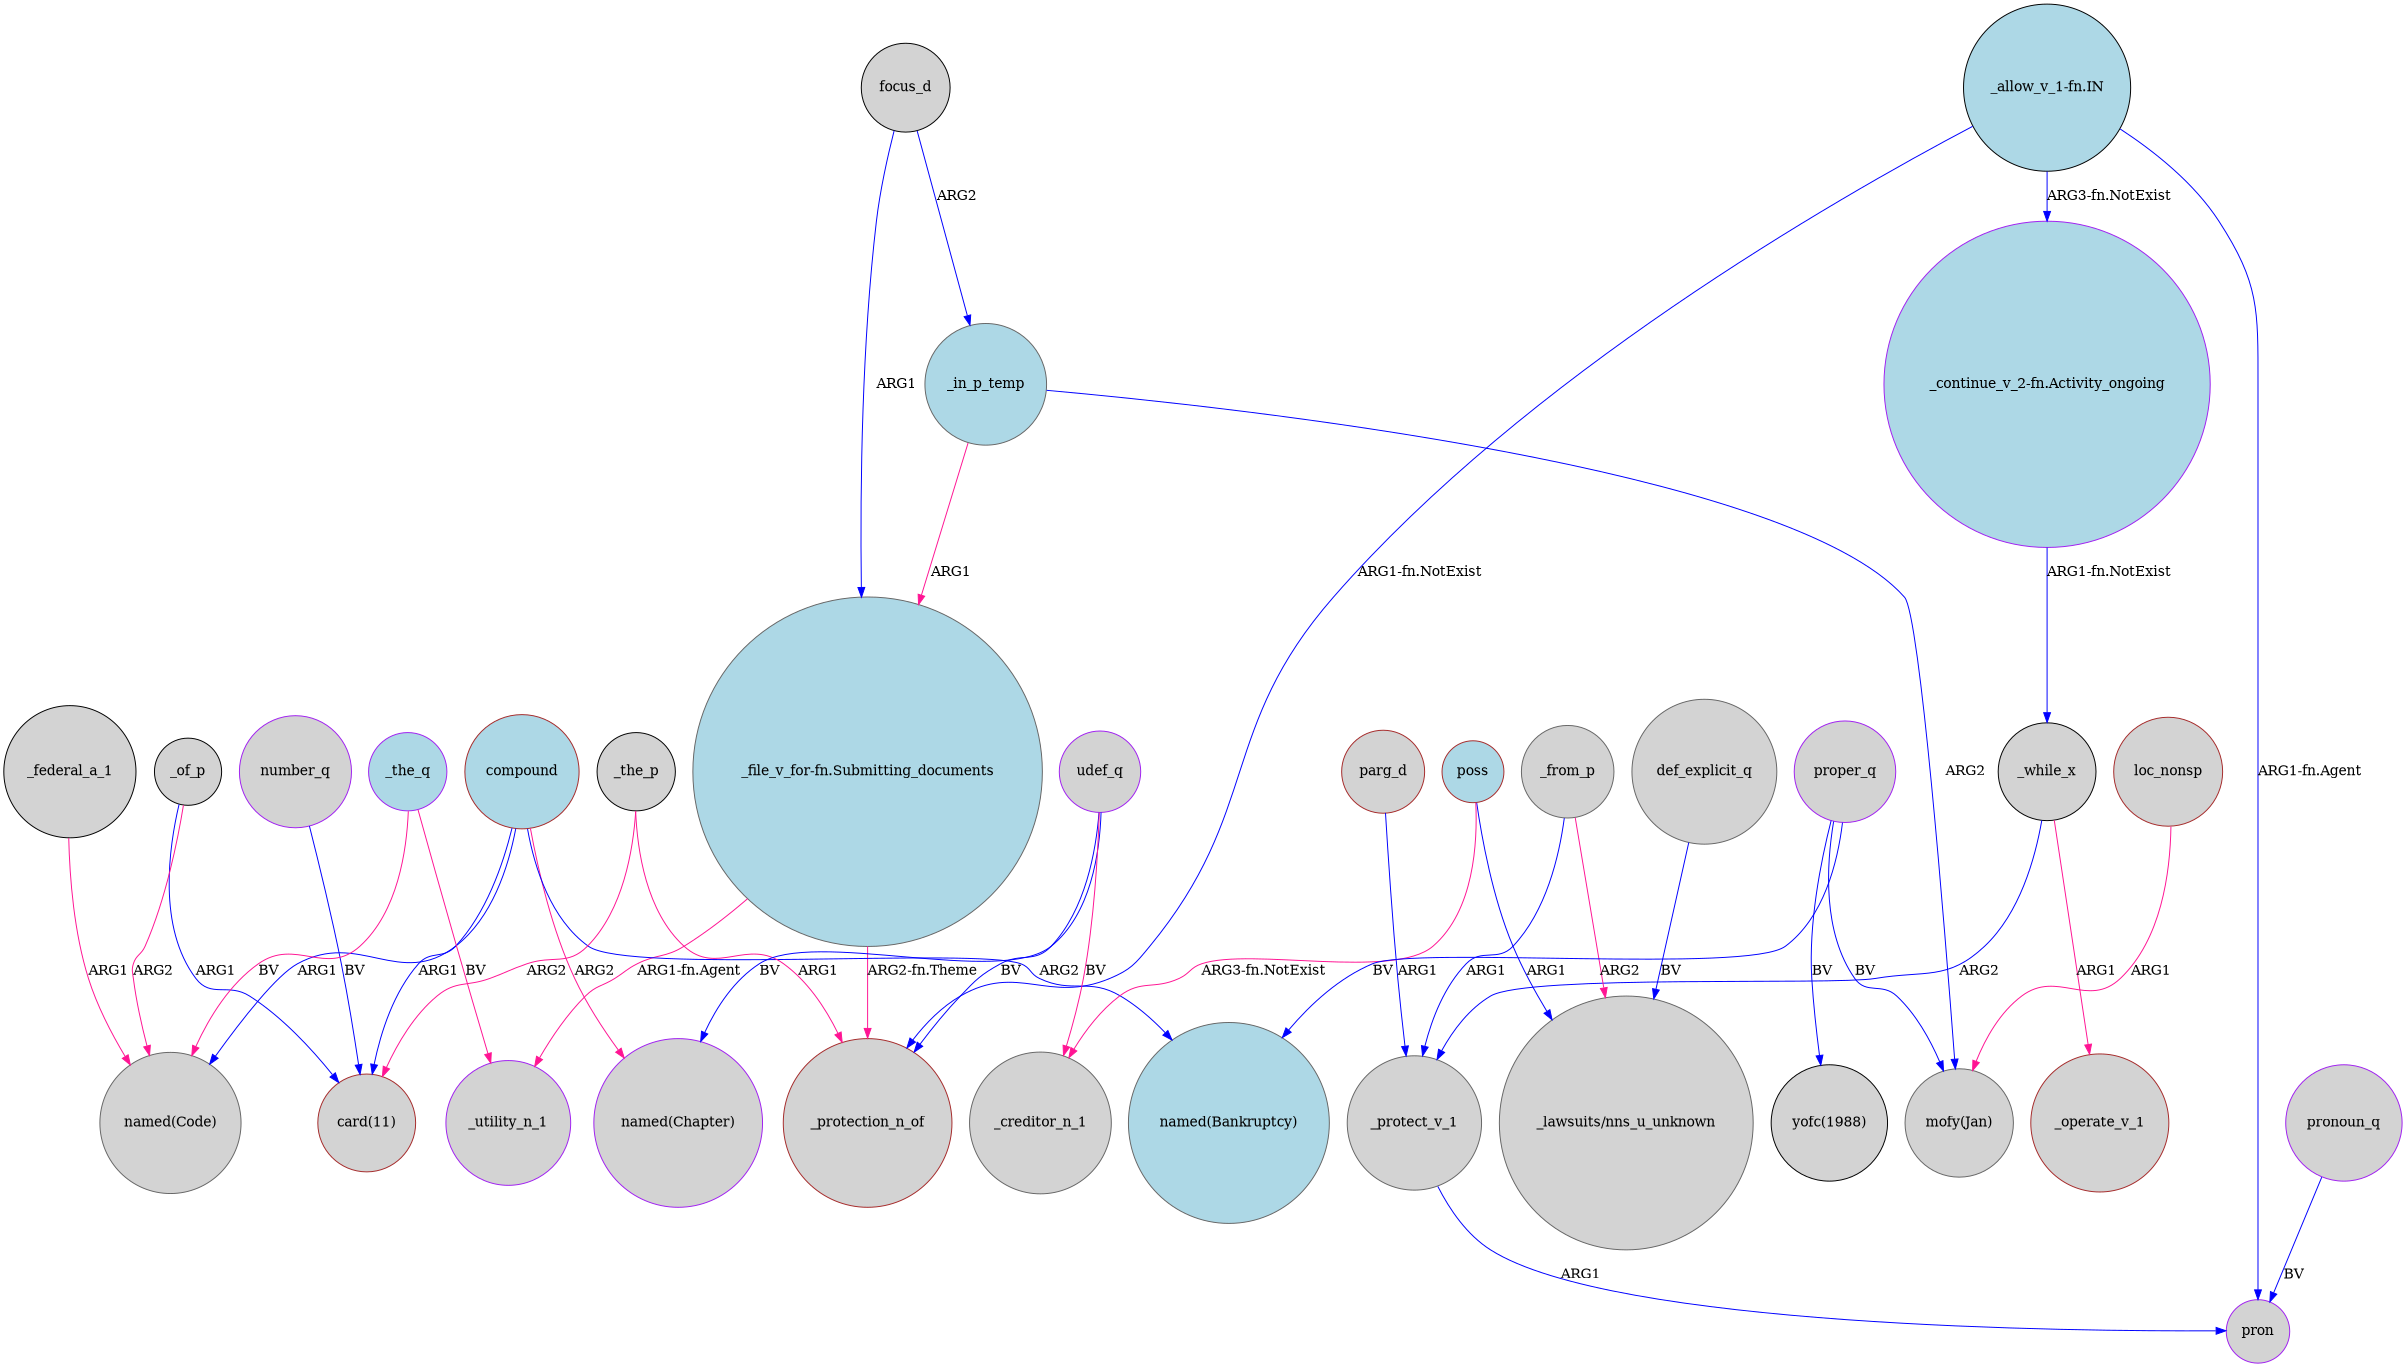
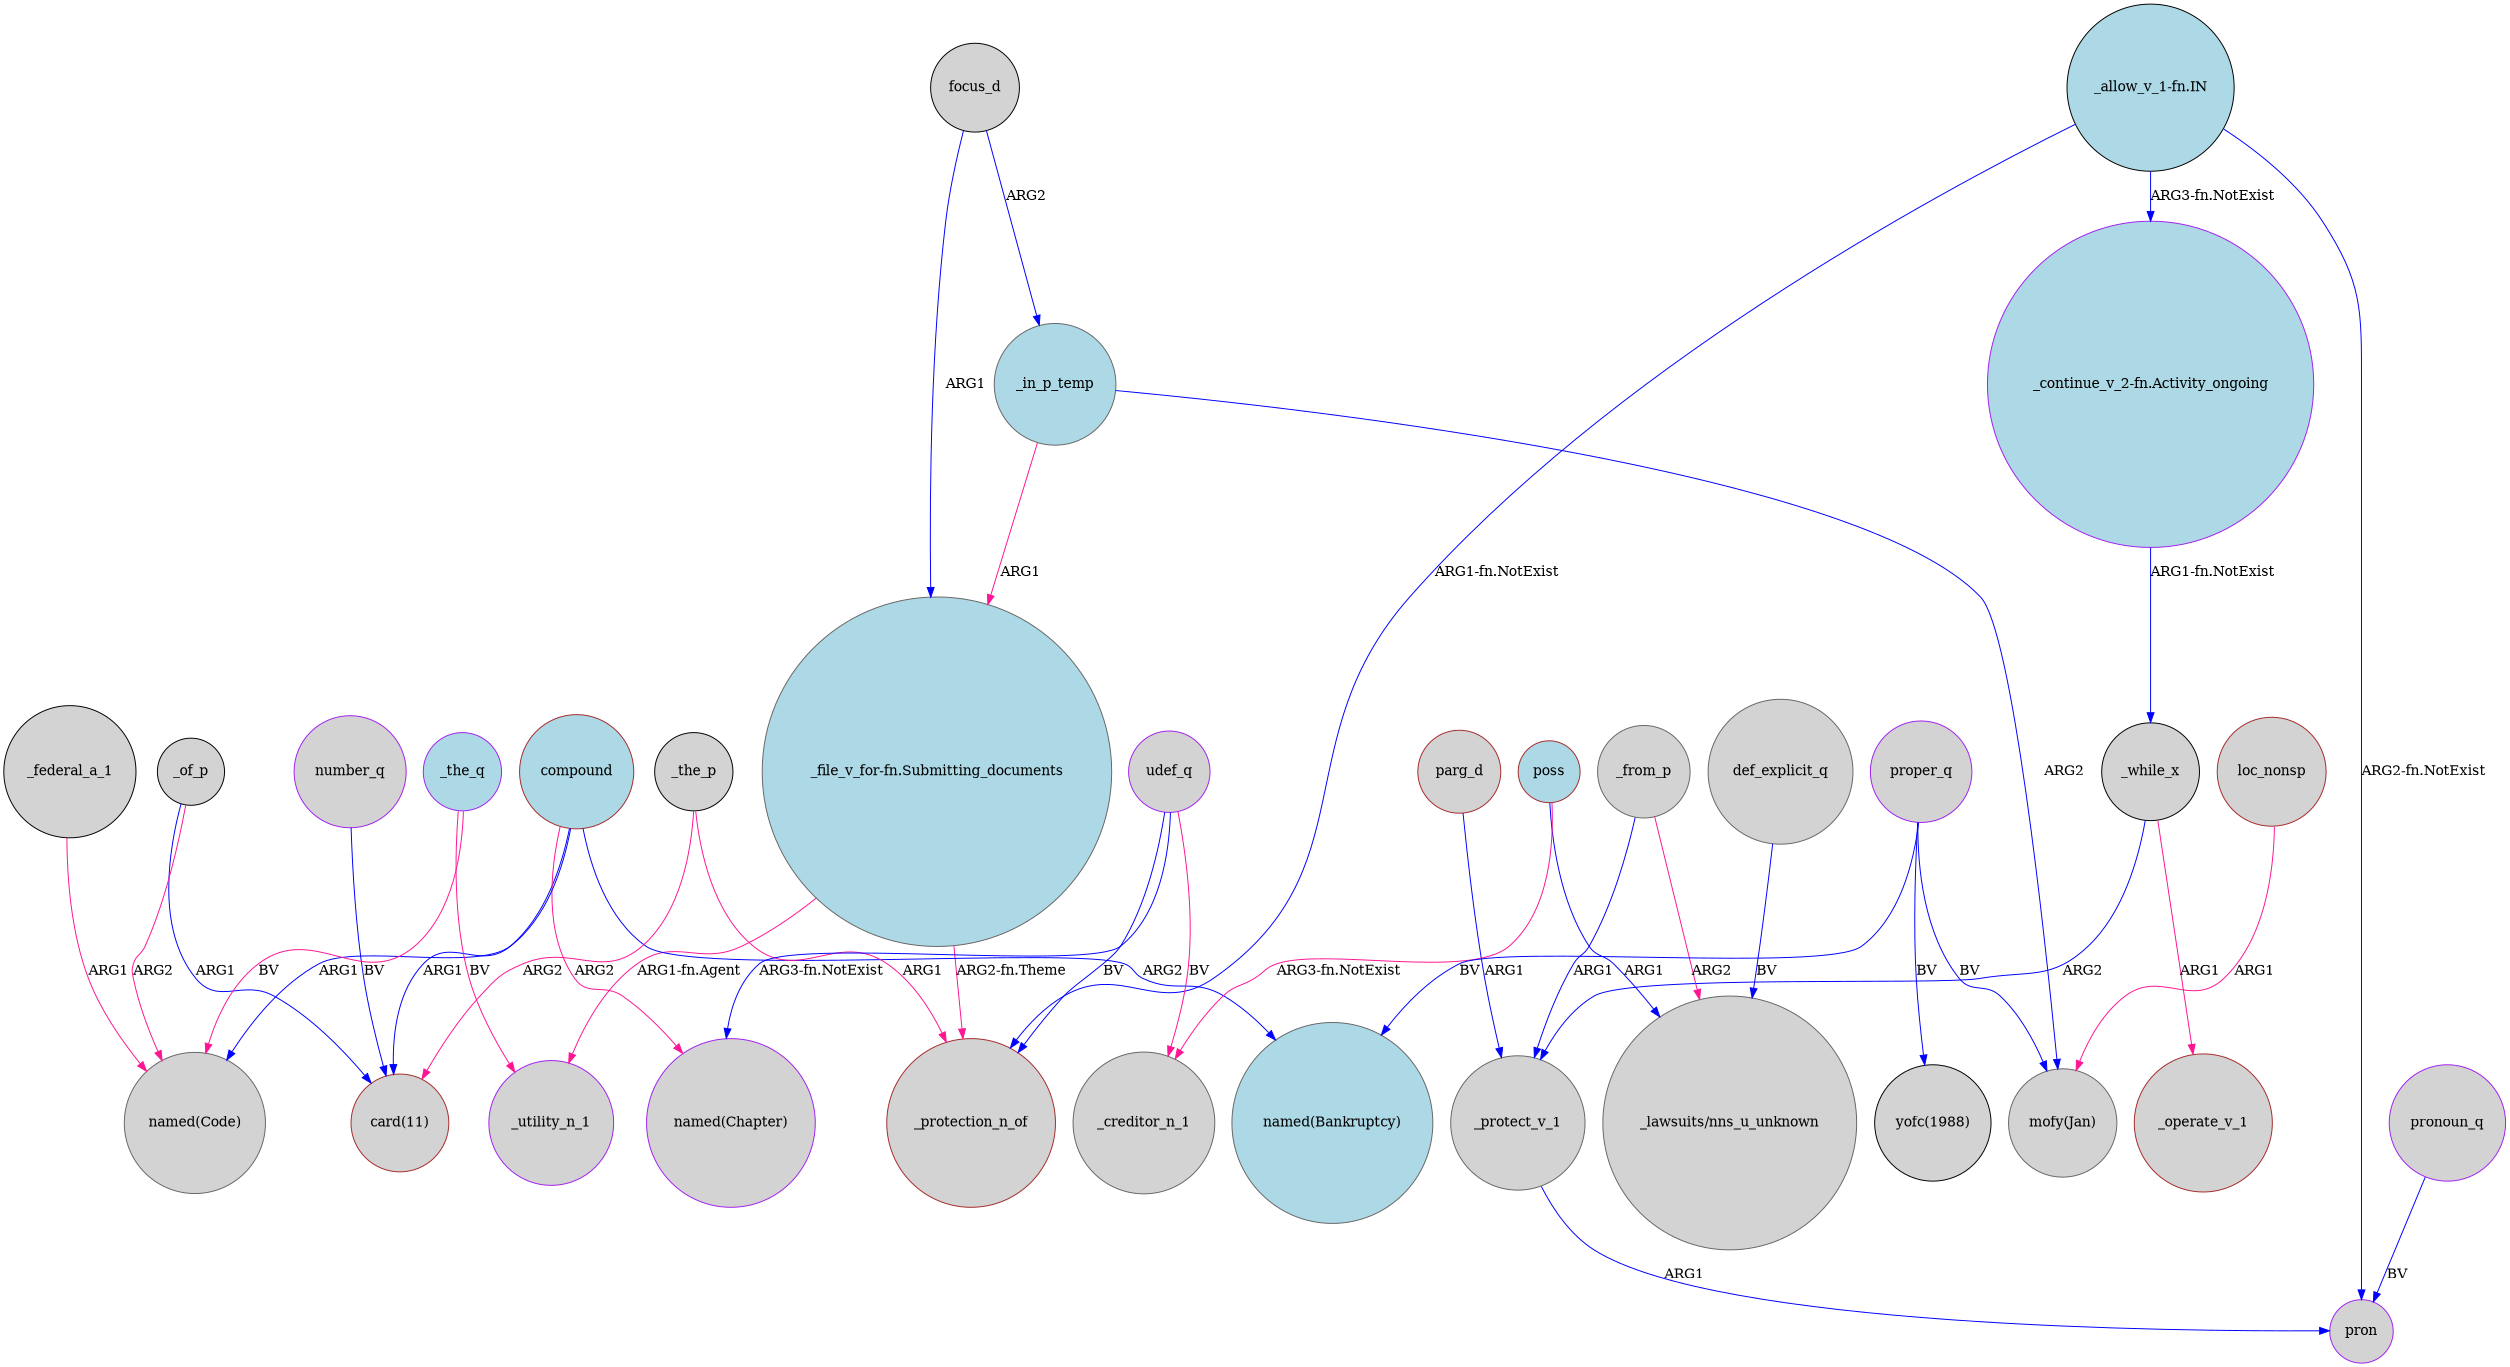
edge "_allow_v_1-fn.IN" -> "pron": label "ARG1-fn.Agent" -> "ARG2-fn.NotExist"
edge "udef_q" -> "named(Chapter)": label "BV" -> "ARG3-fn.NotExist"
